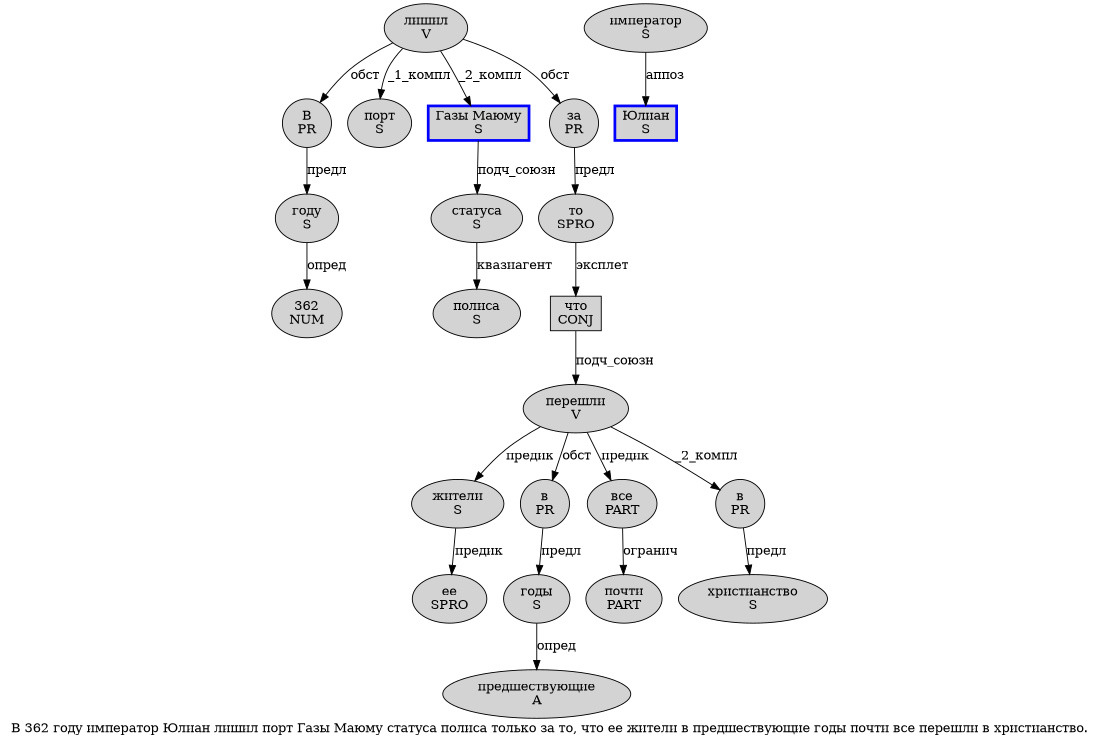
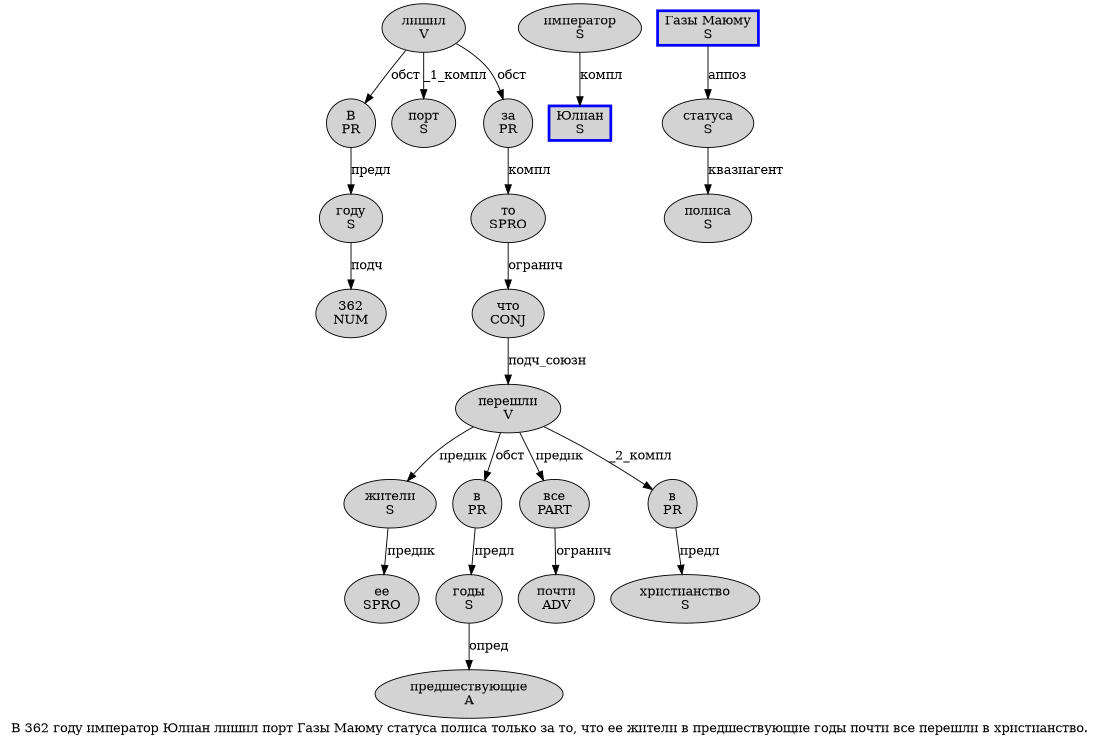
edge "лишил V" -> "Газы Маюму S": removed, label "_2_компл"
edge "император S" -> "Юлиан S": label "аппоз" -> "компл"
edge "Газы Маюму S" -> "статуса S": label "подч_союзн" -> "аппоз"
edge "за PR" -> "то SPRO": label "предл" -> "компл"
edge "году S" -> "362 NUM": label "опред" -> "подч"
edge "то SPRO" -> "что CONJ": label "эксплет" -> "огранич"
node "что CONJ": shape box -> ellipse
node "почти PART": label "почти PART" -> "почти ADV"
